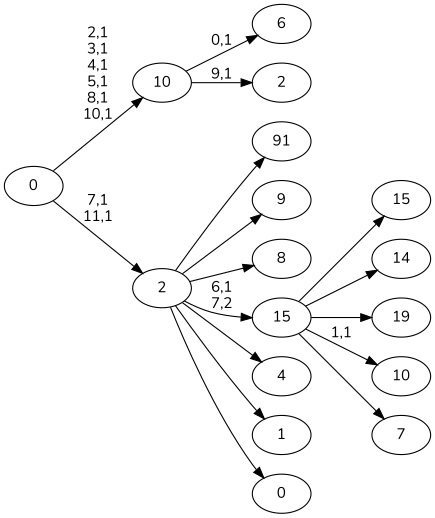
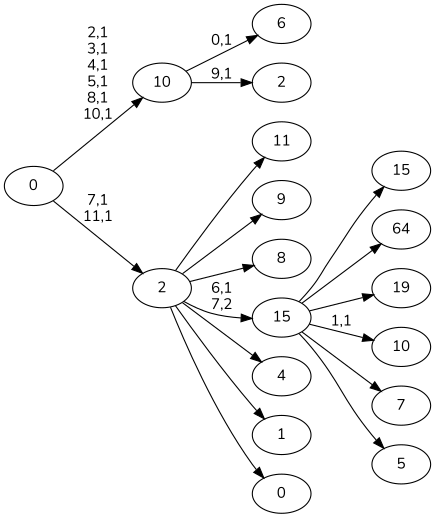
node "91": label "91" -> "11"
node "14": label "14" -> "64"
node "5": added
